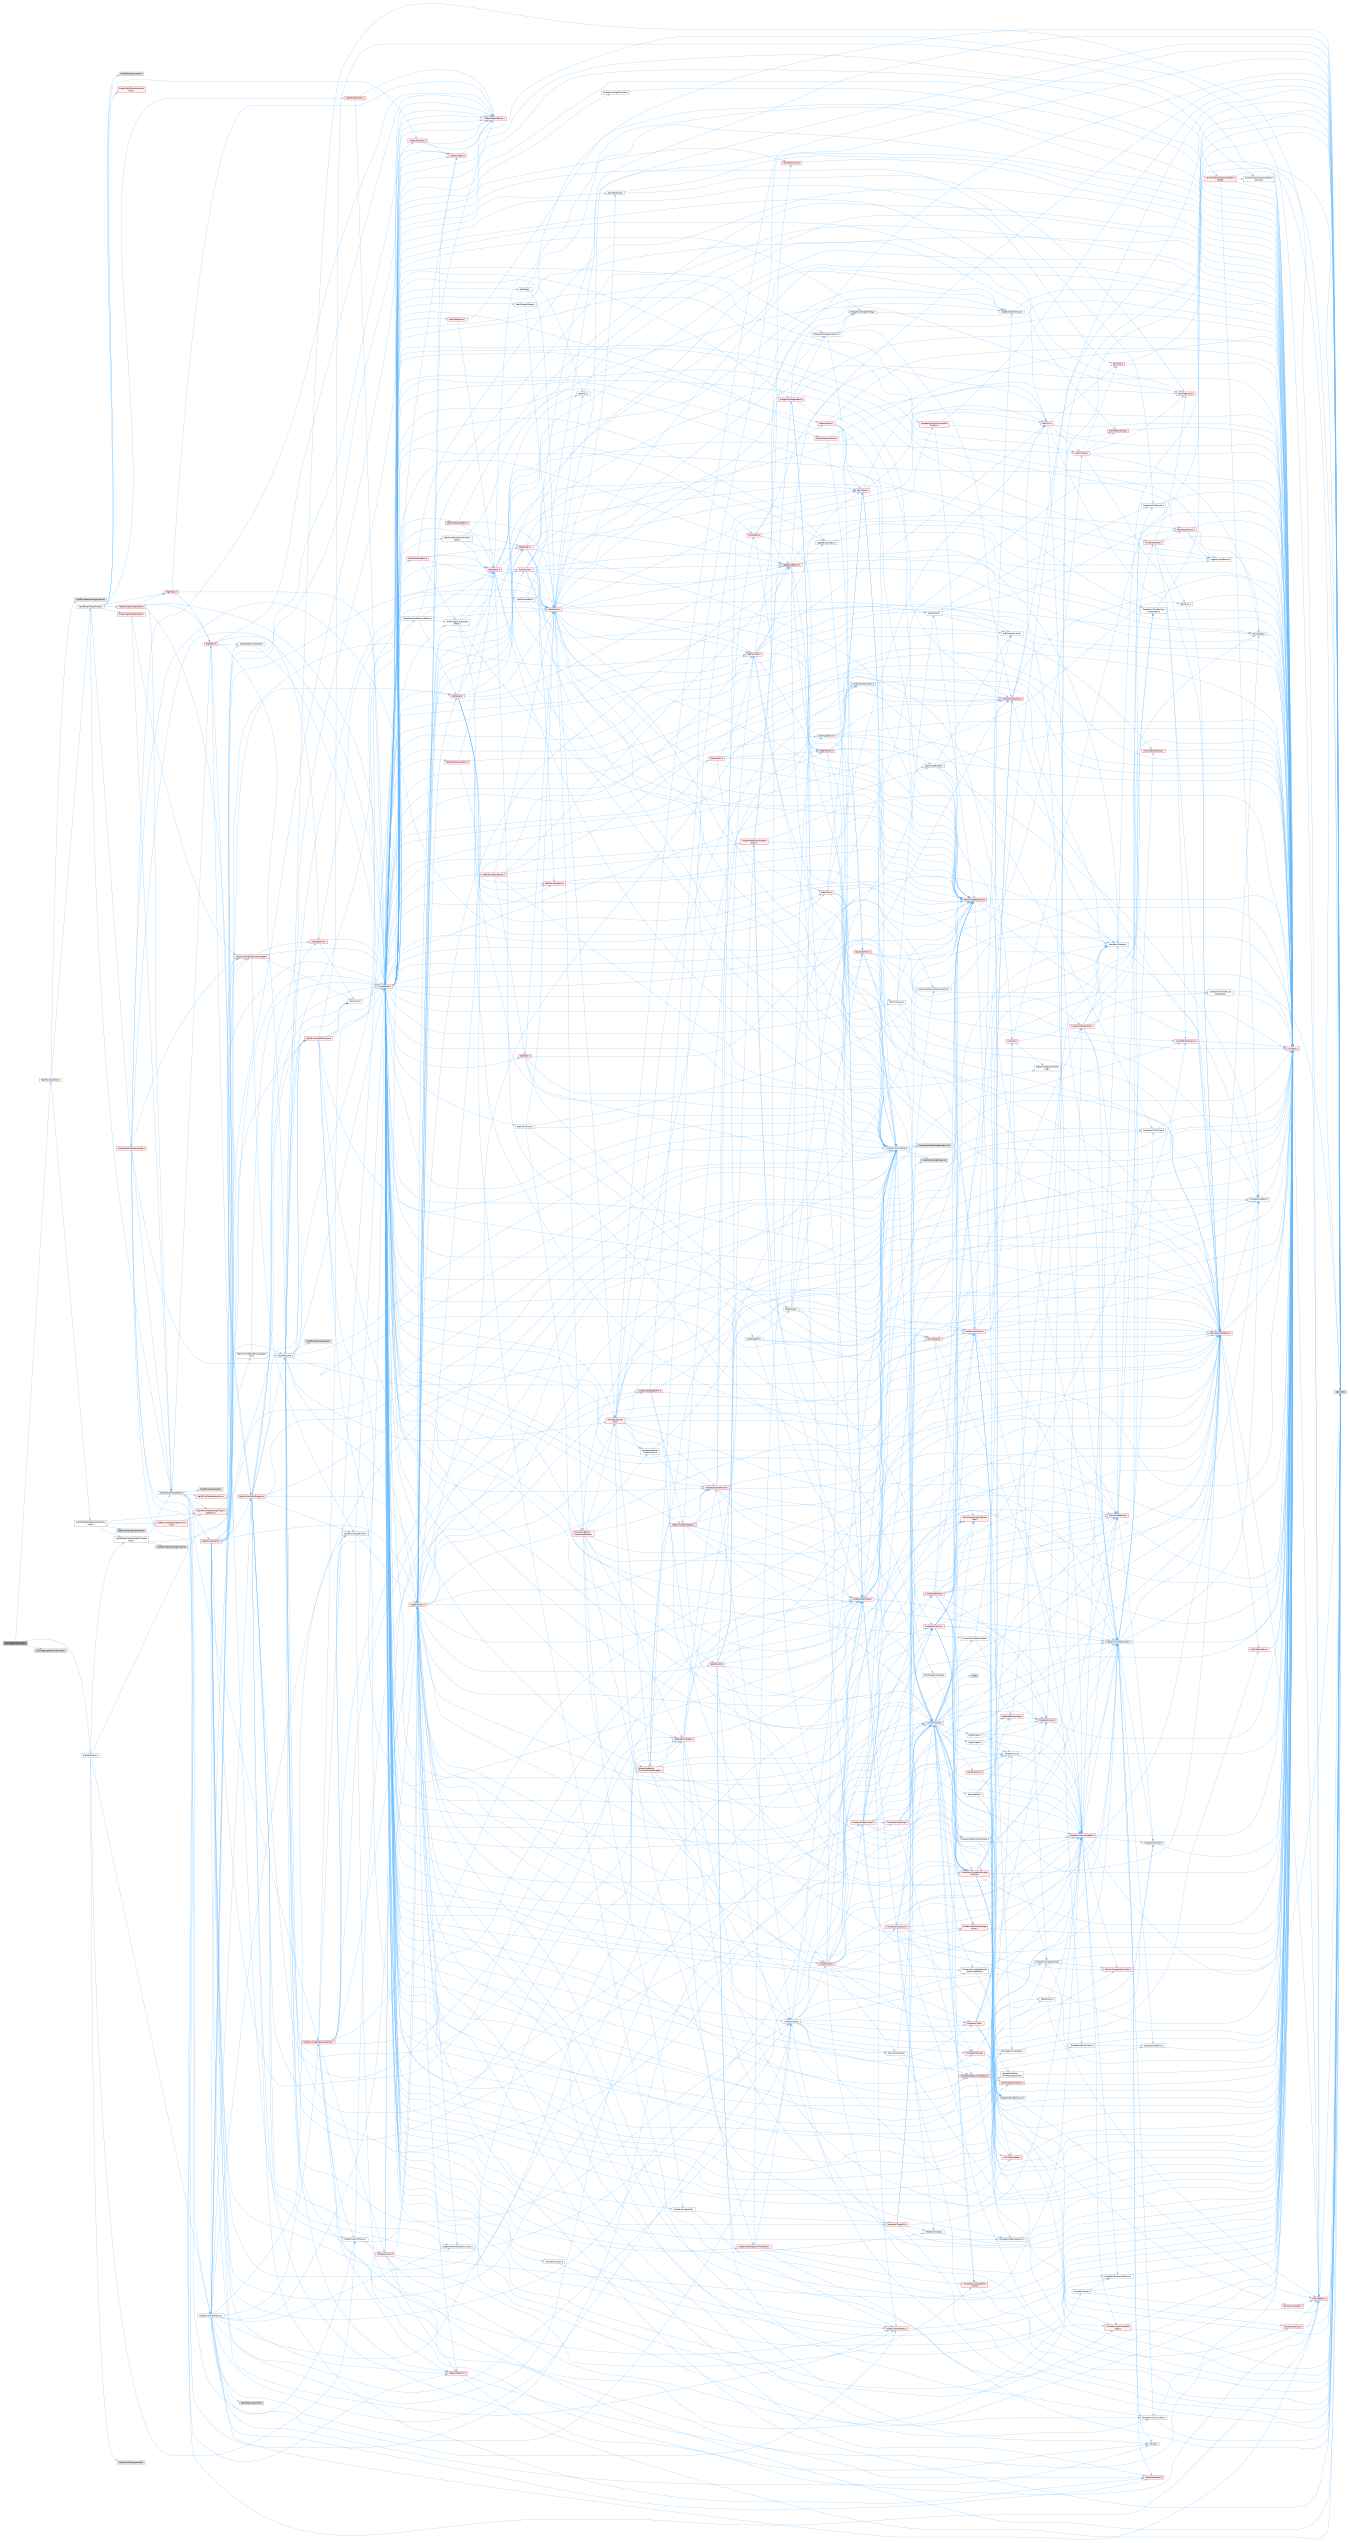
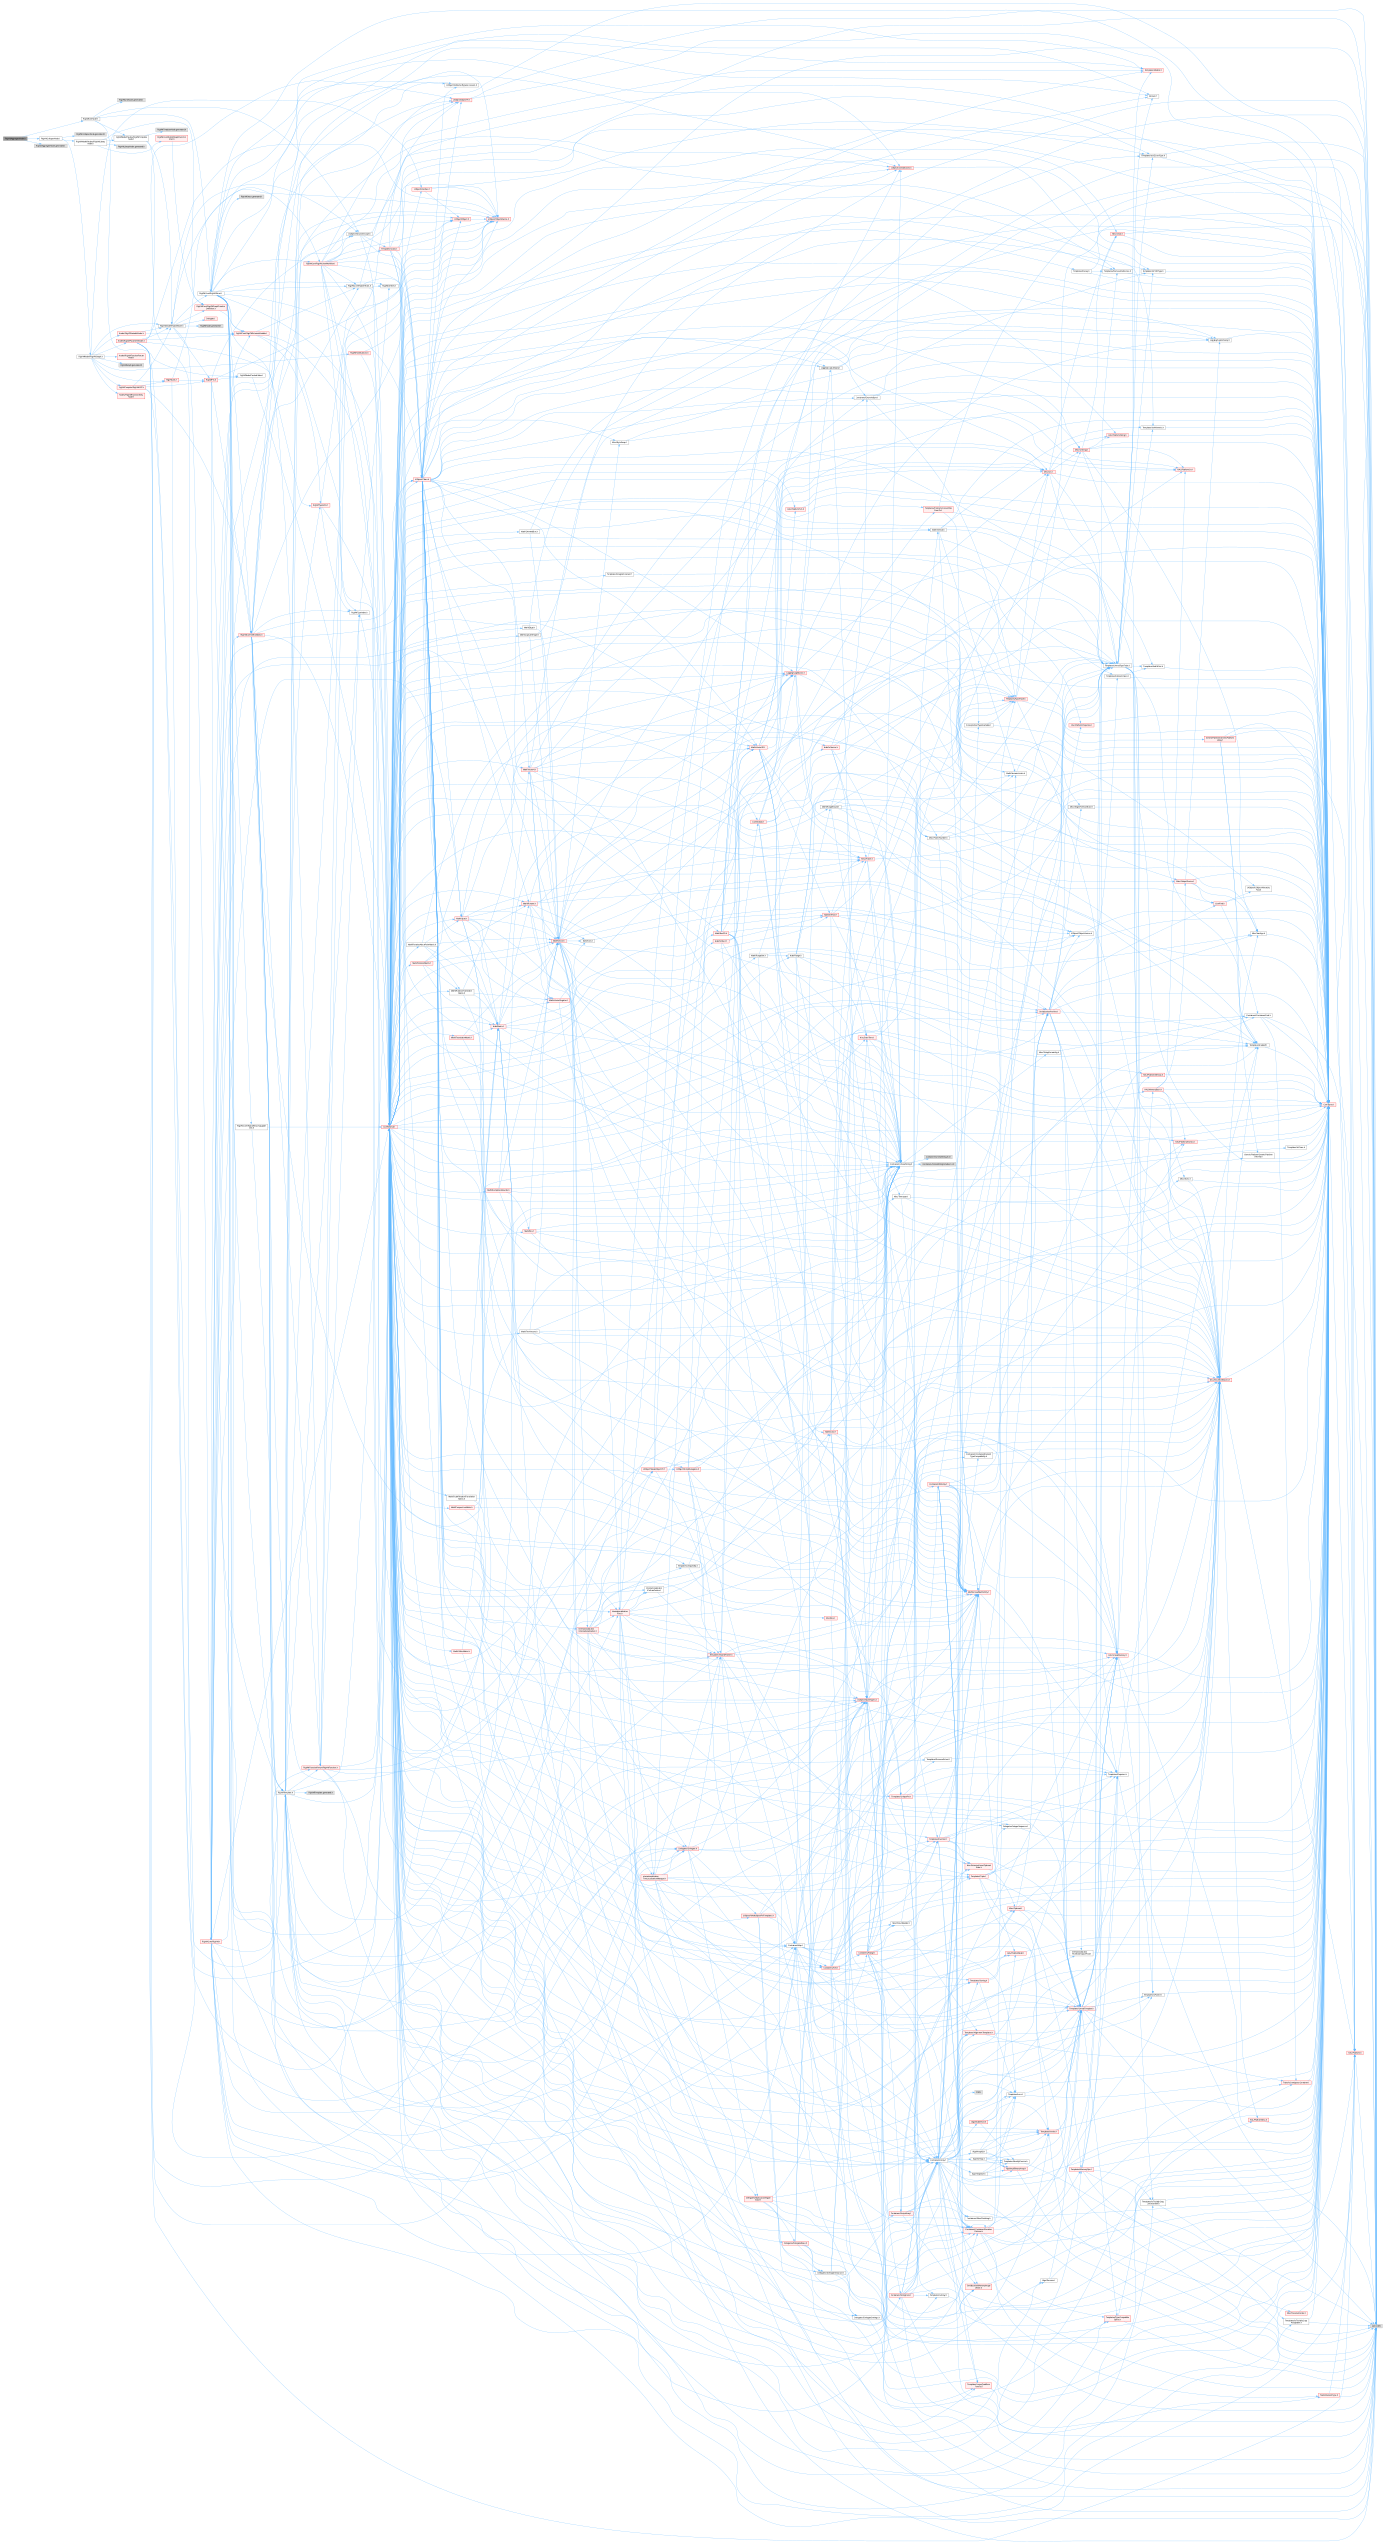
node "RigVMDefines.h": added
node "Nodes/RigVMFunctionEntry Node.h": added
node "Misc/AutomationEvent.h": label "Misc/AutomationEvent.h" -> "Misc/Box.h"
edge "CoreFwd.h" -> "Misc/OutputDevice.h": reversed
node "RemoveReference/RemoveExtent.h": label "RemoveReference/RemoveExtent.h" -> "Templates/RemoveExtent.h"
node "SparseArray.h": label "SparseArray.h" -> "RigVMTypeIndex.h"
node "RigVMCore/RigVMFunction.h": label "RigVMCore/RigVMFunction.h" -> "RigVMFunctionReturn/RigVMFunction.h"
edge "CoreMinimal.h" -> "Containers/UnrealString.h.inl": now "CoreMinimal.h" -> "UObject/ObjectVersion.h"
edge "Misc/Optional.h" -> "Misc/IntrusiveUnsetOptional State.h": reversed
node "RigVMTraitDefaultValueStruct.h": label "RigVMTraitDefaultValueStruct.h" -> "Delegate.h"
node "RigVMCore/RigVMRegistry.h": label "RigVMCore/RigVMRegistry.h" -> "RigVMCore/OrthoMatrix.h"
node "Containers/SparseArray.h": label "Containers/SparseArray.h" -> "Containers/Range.h"
node "Containers/AlignmentTemplates.h": label "Containers/AlignmentTemplates.h" -> "Containers/AllowShrinking.h"
edge "Algo/HeapSort.h" -> "Traits/ElementType.h": now "Containers/Array.h" -> "Traits/ElementType.h"
